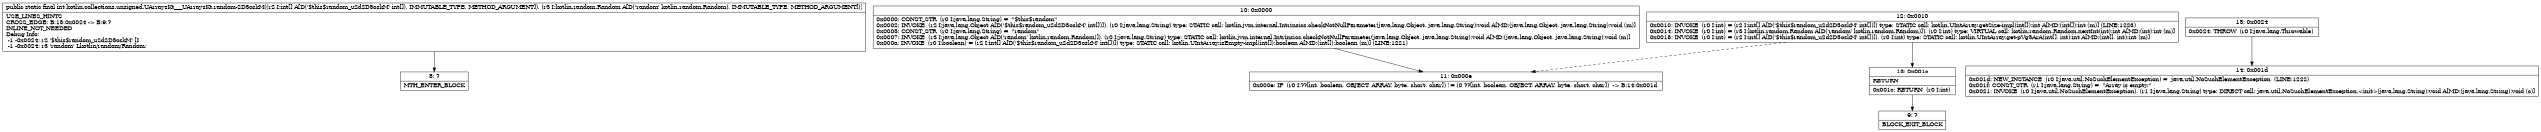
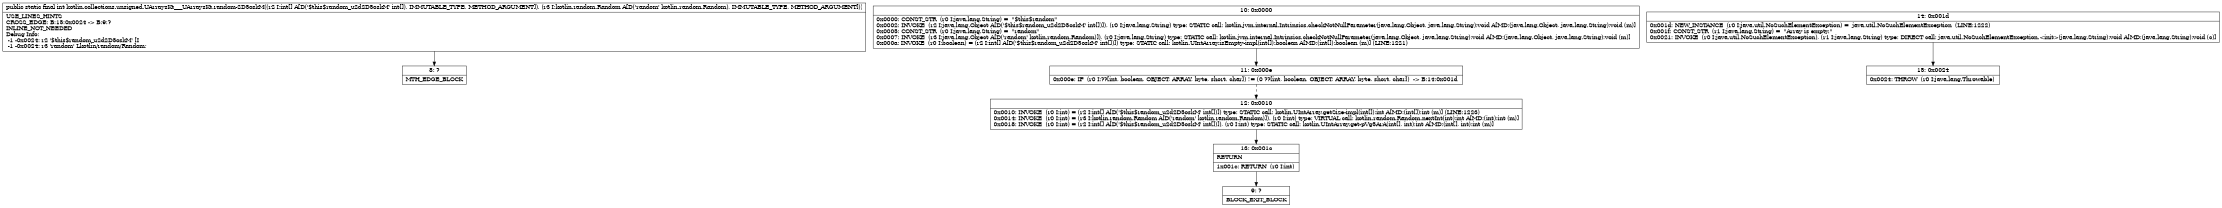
edge "15: 0x0024" -> "14: 0x001d": reversed
edge "12: 0x0010" -> "11: 0x000e": reversed
node "8: ?": text "MTH_ENTER_BLOCK" -> "MTH_EDGE_BLOCK"
node "13: 0x001c": text "0x001c: RETURN  (r0 I:int)" -> "1x001c: RETURN  (r0 I:int)"
